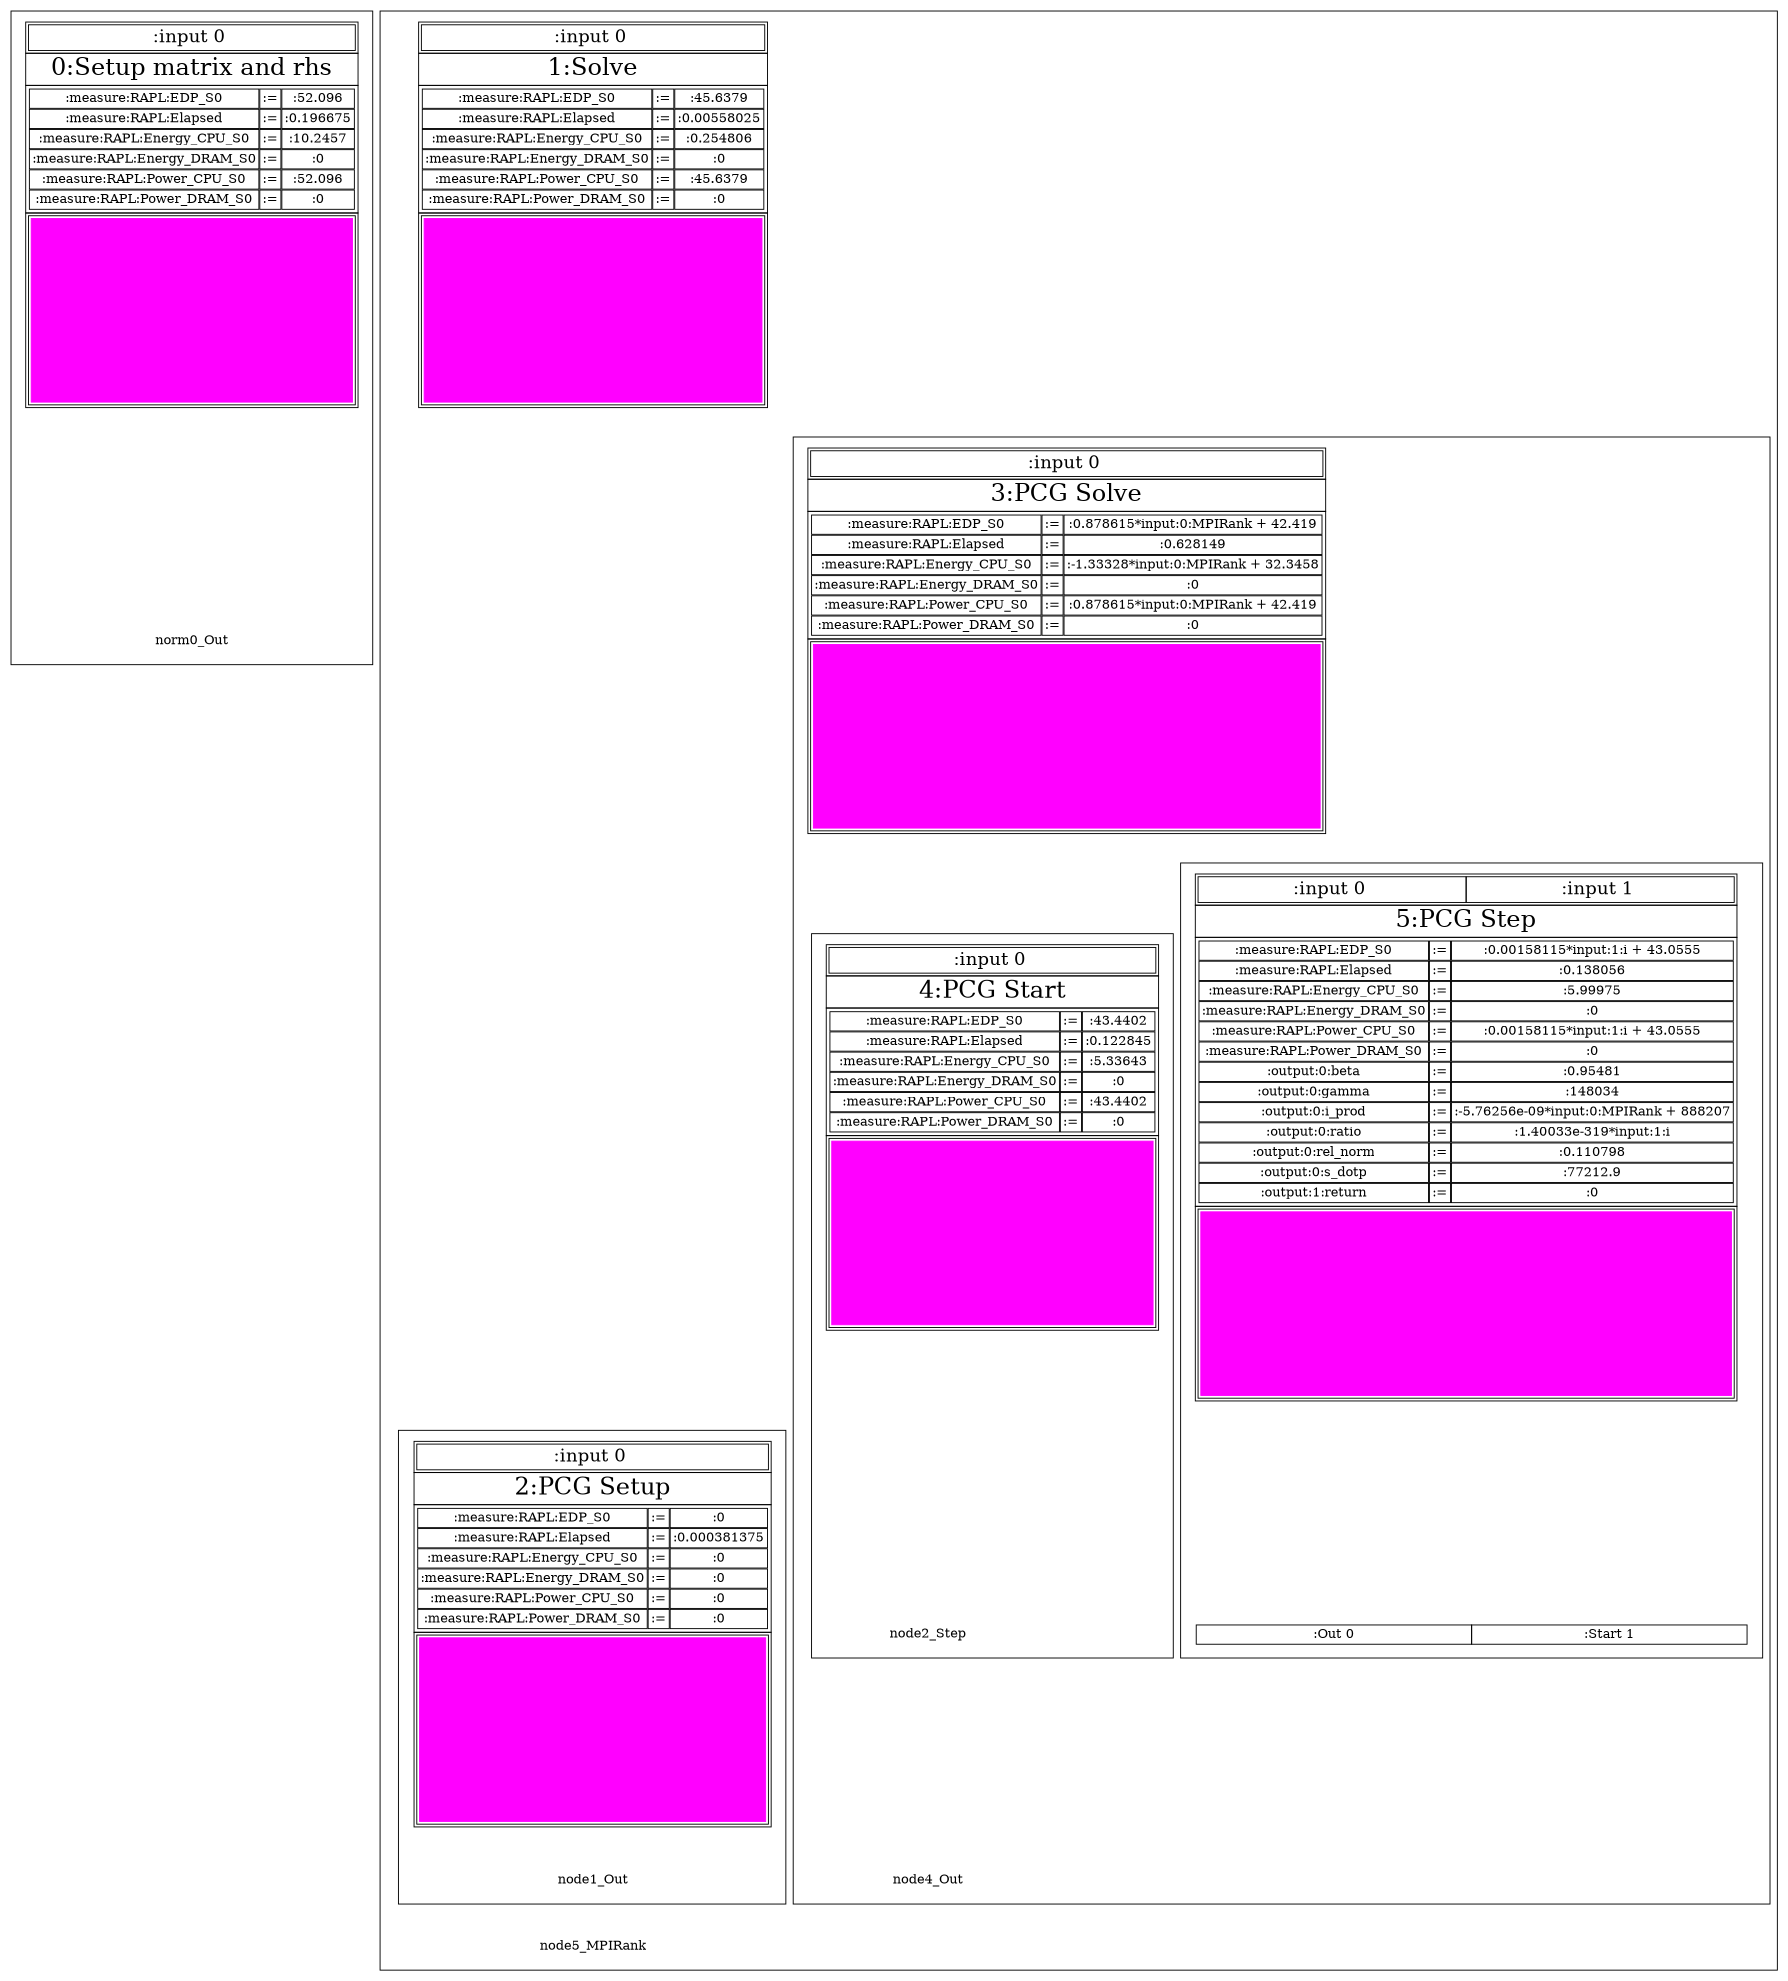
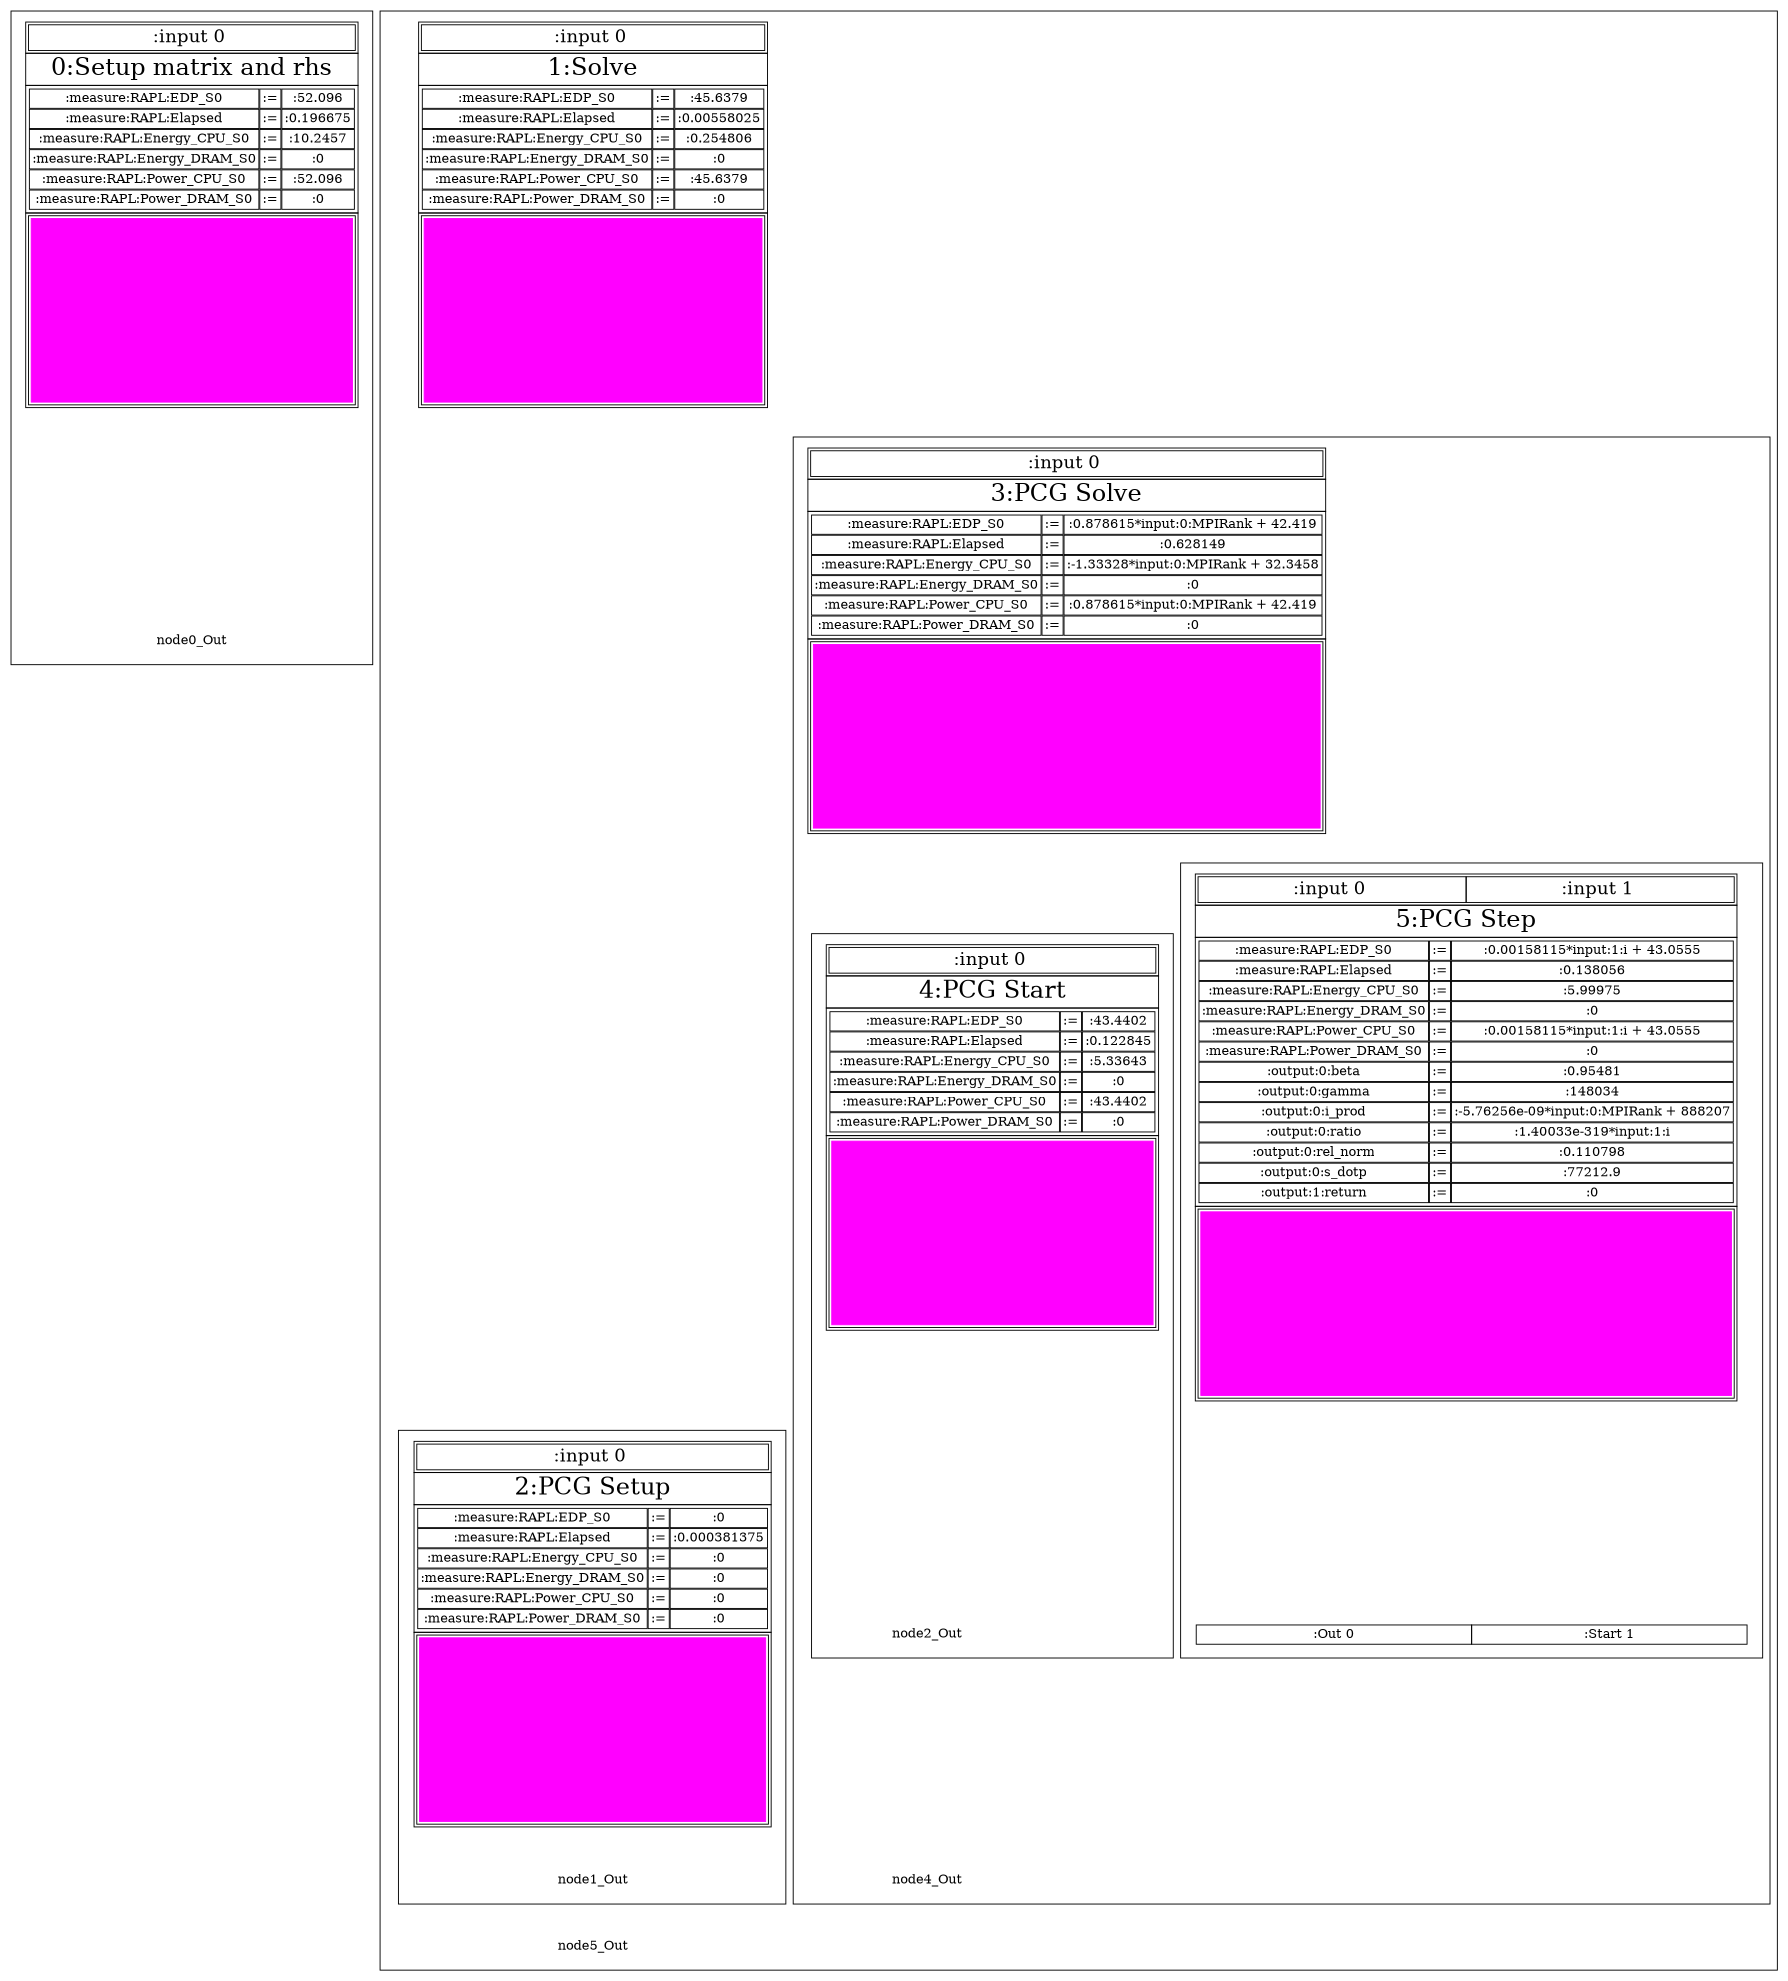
node "norm0_Out": label "norm0_Out" -> "node0_Out"
node "node2_Step": label "node2_Step" -> "node2_Out"
node "node5_MPIRank": label "node5_MPIRank" -> "node5_Out"
